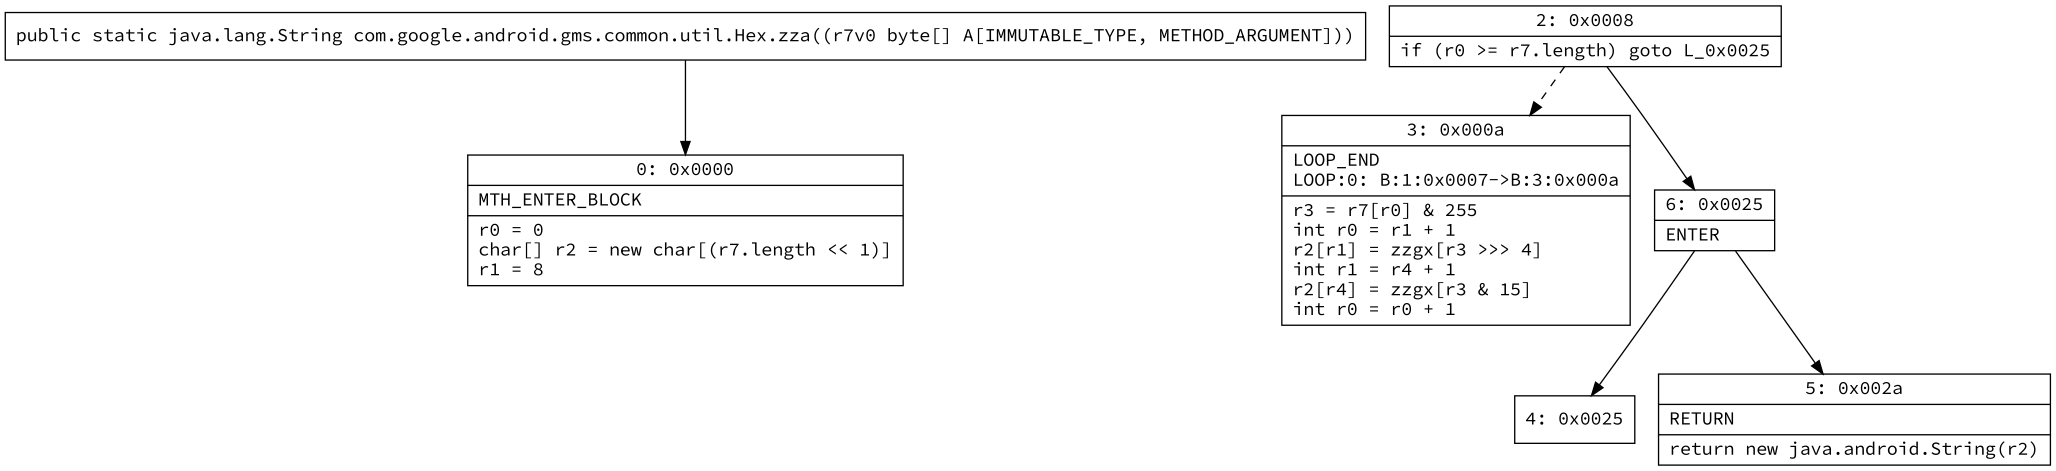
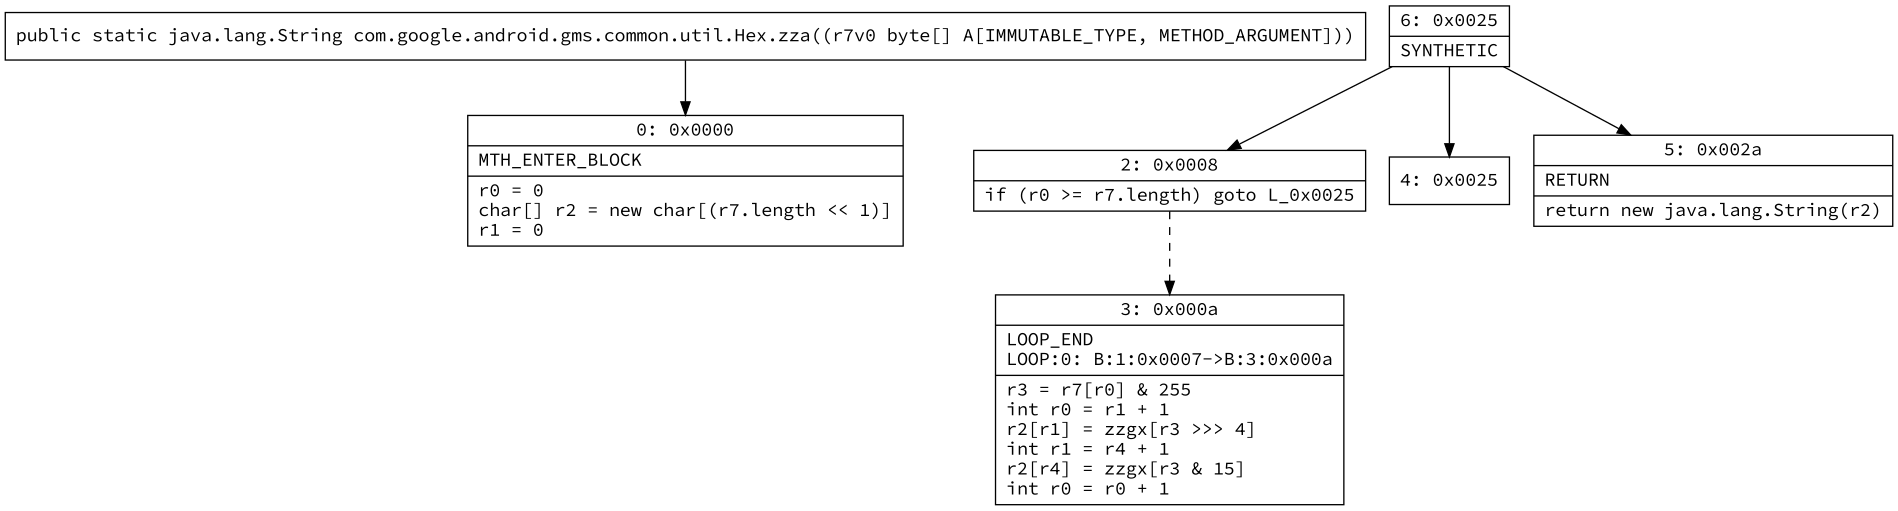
edge "2: 0x0008" -> "6: 0x0025": reversed
node "6: 0x0025": text "ENTER" -> "SYNTHETIC"
node "0: 0x0000": text "r1 = 8" -> "r1 = 0"
node "5: 0x002a": text "return new java.android.String(r2)" -> "return new java.lang.String(r2)"
